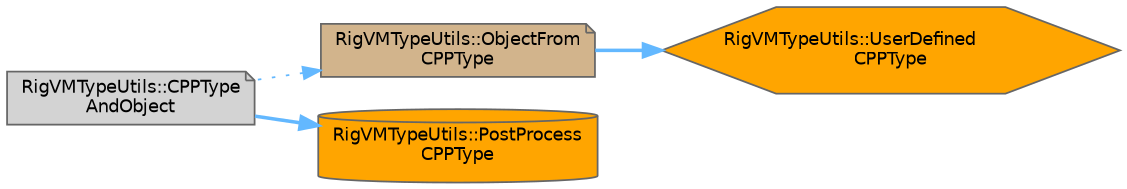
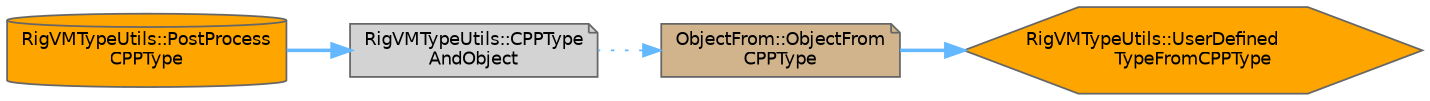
node "RigVMTypeUtils::ObjectFrom CPPType": label "RigVMTypeUtils::ObjectFrom CPPType" -> "ObjectFrom::ObjectFrom CPPType"
node "RigVMTypeUtils::UserDefined CPPType": label "RigVMTypeUtils::UserDefined CPPType" -> "RigVMTypeUtils::UserDefined TypeFromCPPType"
edge "RigVMTypeUtils::CPPType AndObject" -> "RigVMTypeUtils::PostProcess CPPType": reversed
